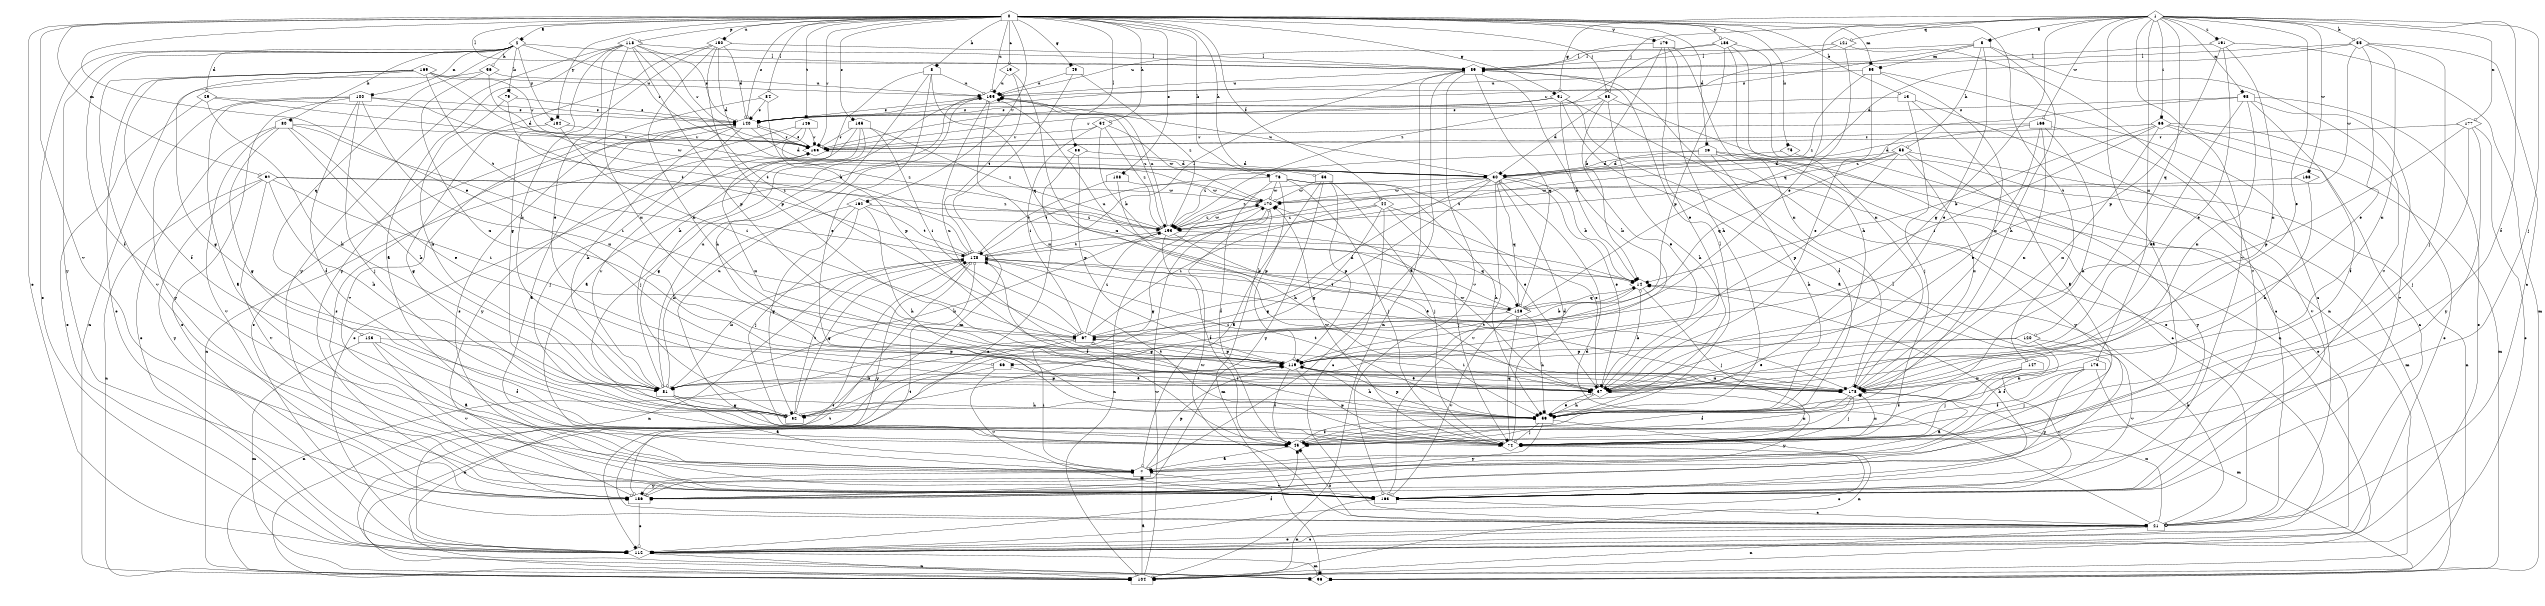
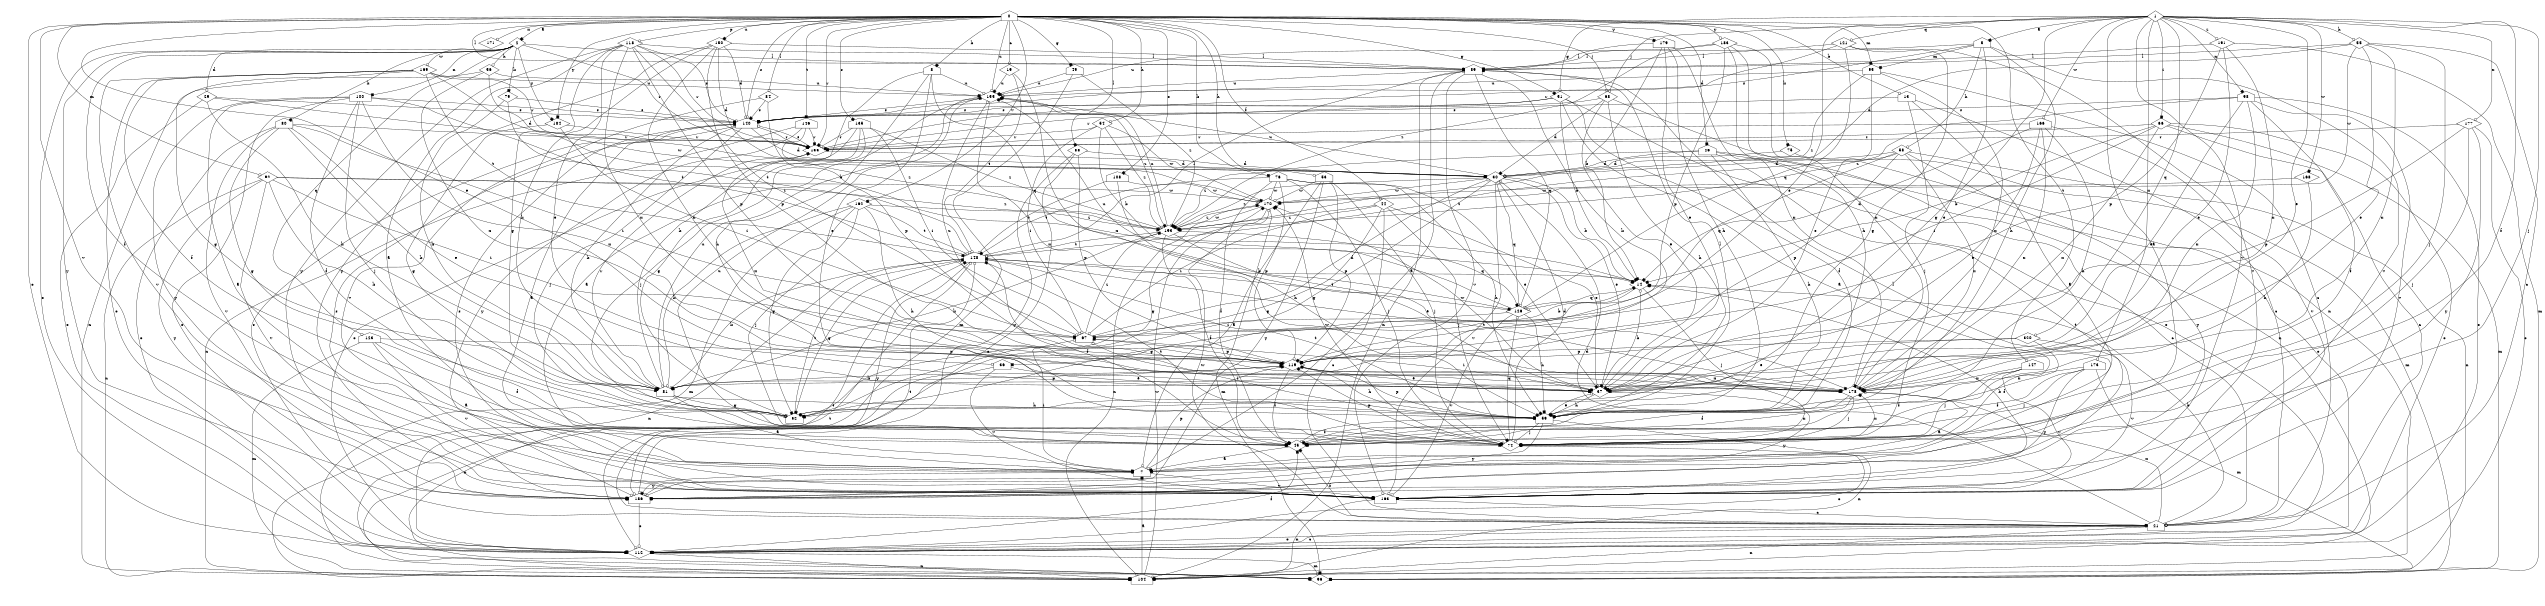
edge "1" -> "191": arrowhead box -> odot
node "171": added
edge "2" -> "169": added, label "w"
edge "166" -> "30": now "166" -> "14"
edge "148" -> "52": arrowhead odot -> box
edge "26" -> "186": label "y" -> "t"
node "120": label "120" -> "320"
edge "121" -> "52": added, label "g"
edge "88" -> "186": added, label "y"
edge "88" -> "112": arrowhead box -> odot
edge "119" -> "74": reversed
edge "67" -> "104": removed, label "n"
edge "162" -> "96": added, label "m"
